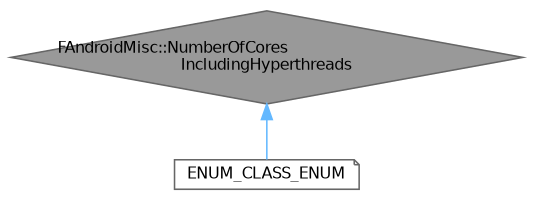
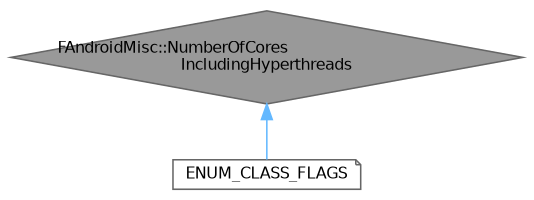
node "ENUM_CLASS_ENUM": label "ENUM_CLASS_ENUM" -> "ENUM_CLASS_FLAGS"
